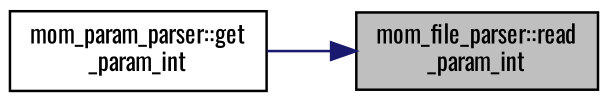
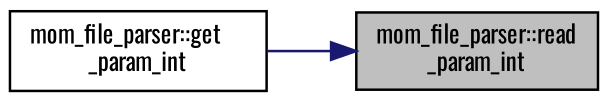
node "mom_param_parser::get _param_int": label "mom_param_parser::get _param_int" -> "mom_file_parser::get _param_int"
